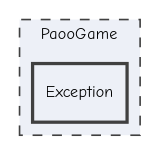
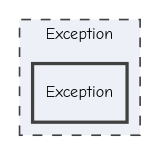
cluster "PaooGame": label "PaooGame" -> "Exception"
